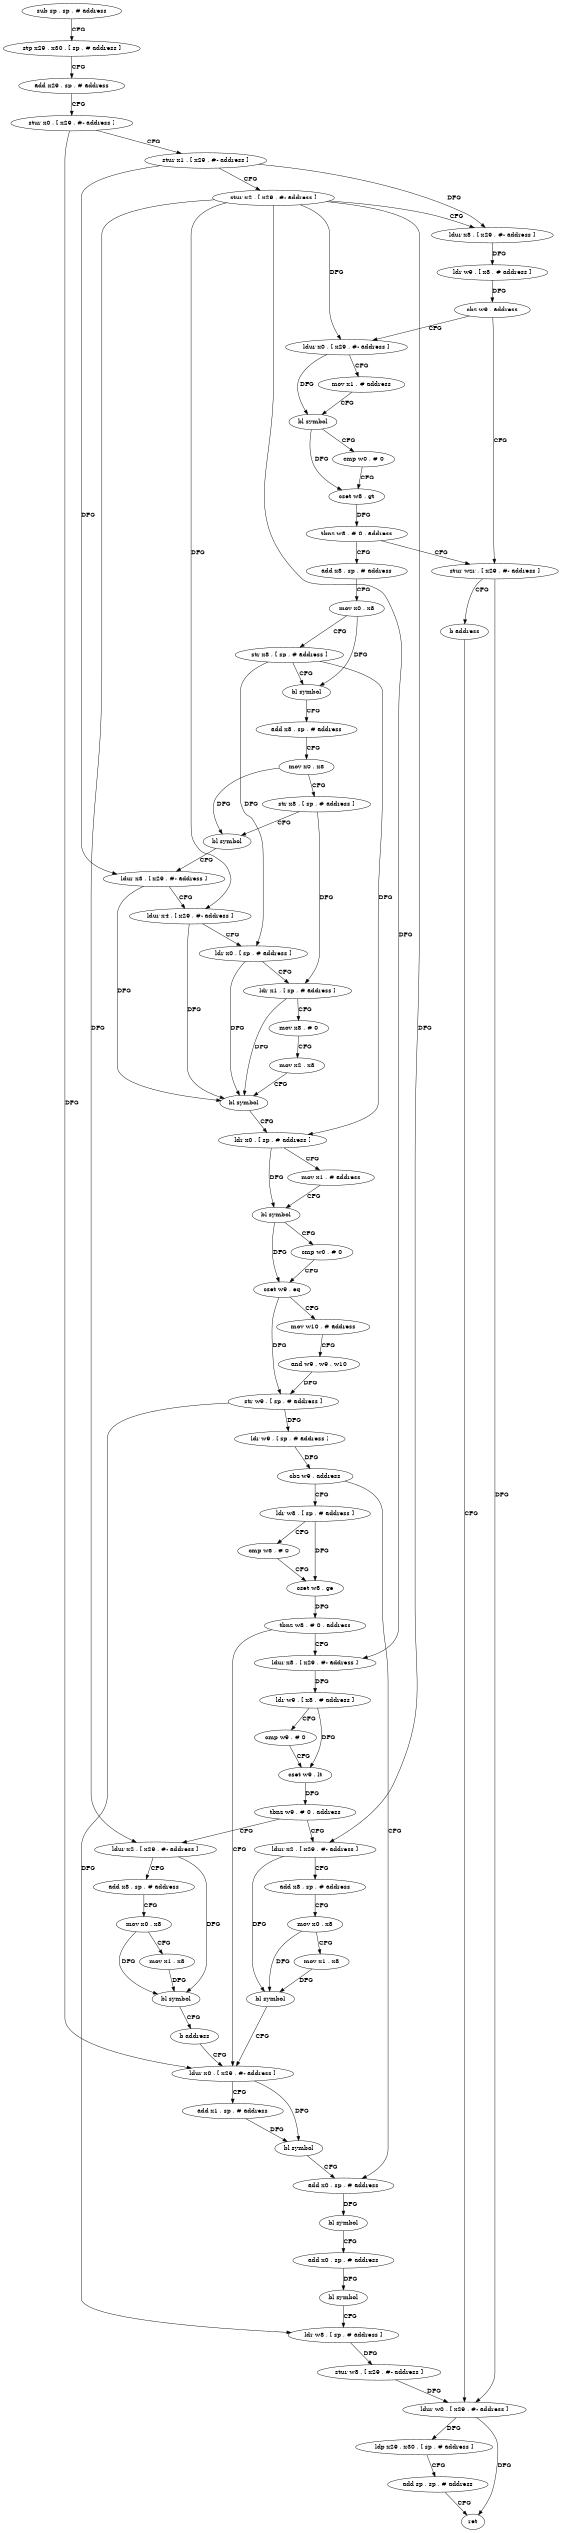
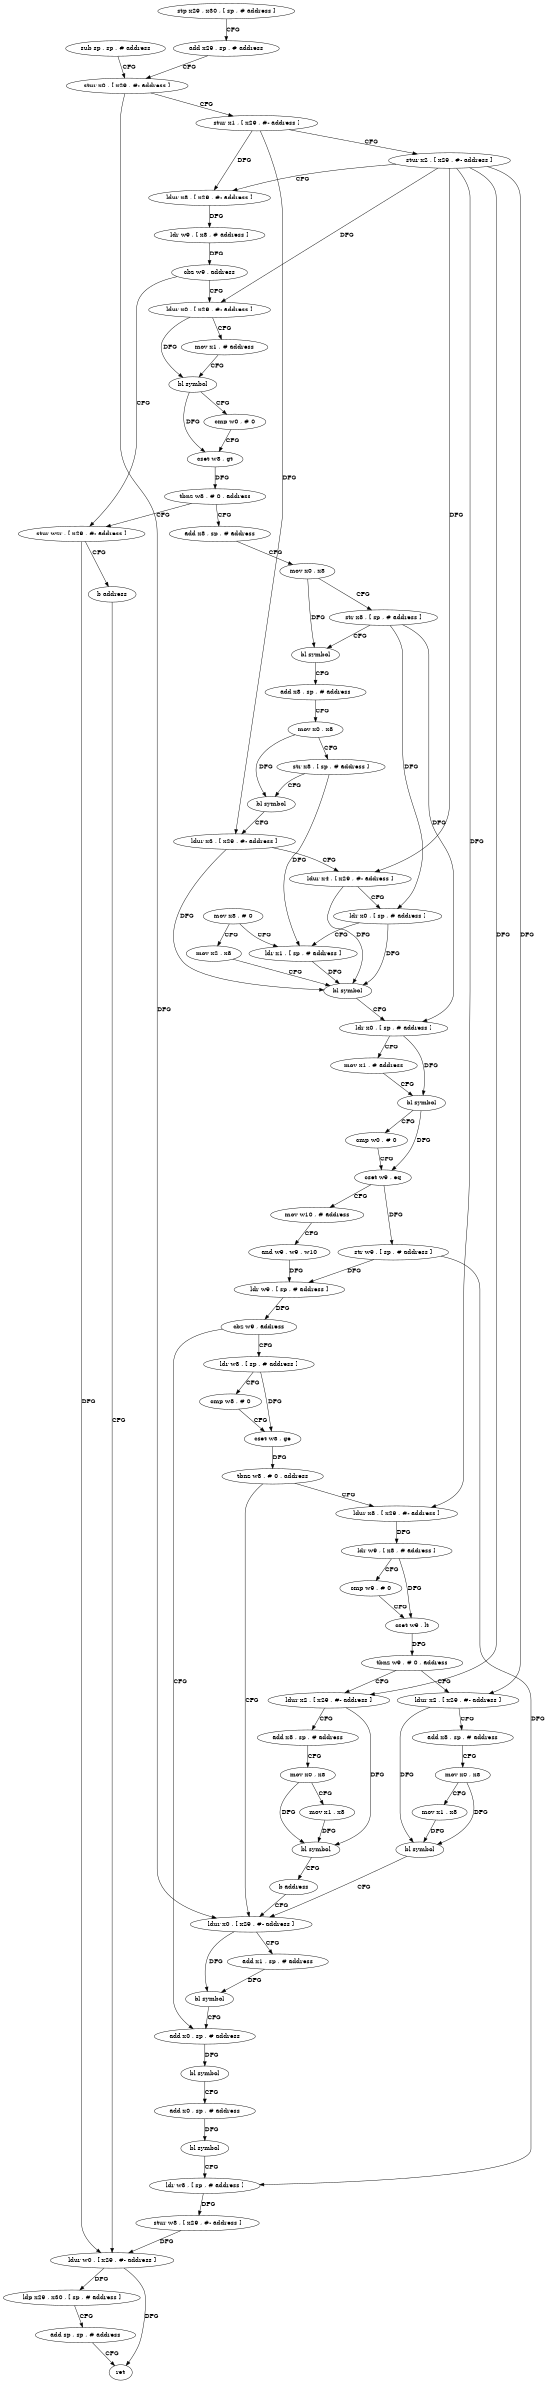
edge "sub sp , sp , # address" -> "stp x29 , x30 , [ sp , # address ]": now "sub sp , sp , # address" -> "stur x0 , [ x29 , #- address ]"
edge "ldr x1 , [ sp , # address ]" -> "mov x8 , # 0": reversed
edge "and w9 , w9 , w10" -> "str w9 , [ sp , # address ]": now "and w9 , w9 , w10" -> "ldr w9 , [ sp , # address ]"
